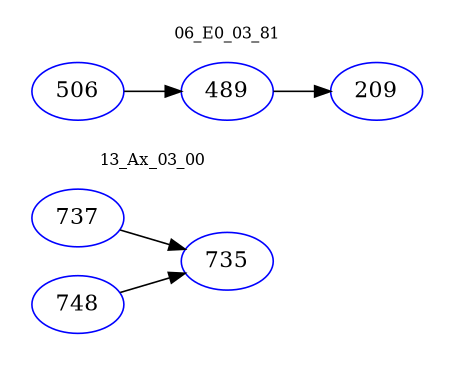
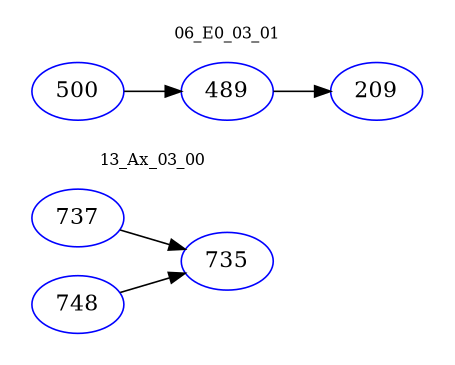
cluster "06_E0_03_81": label "06_E0_03_81" -> "06_E0_03_01"
node "506": label "506" -> "500"
